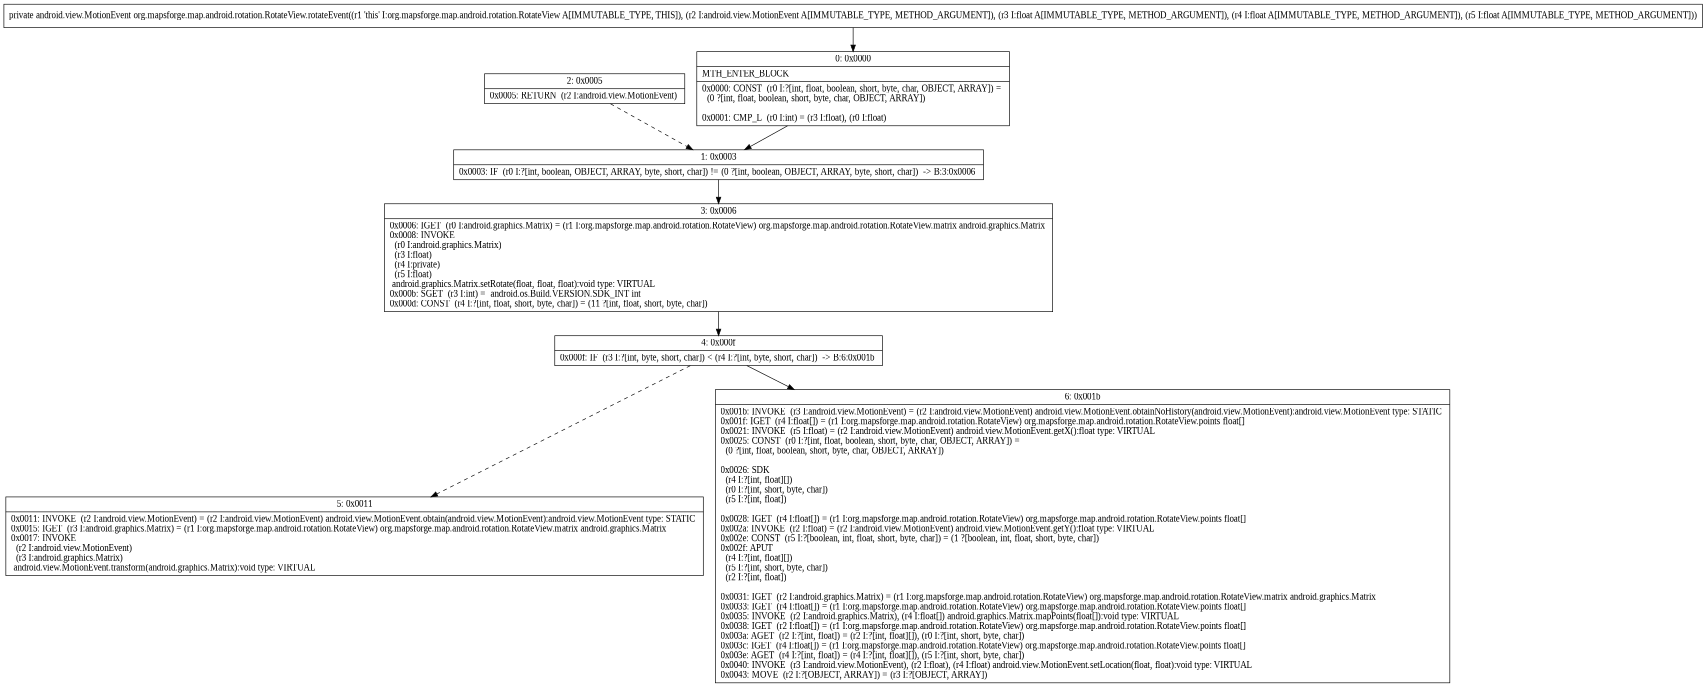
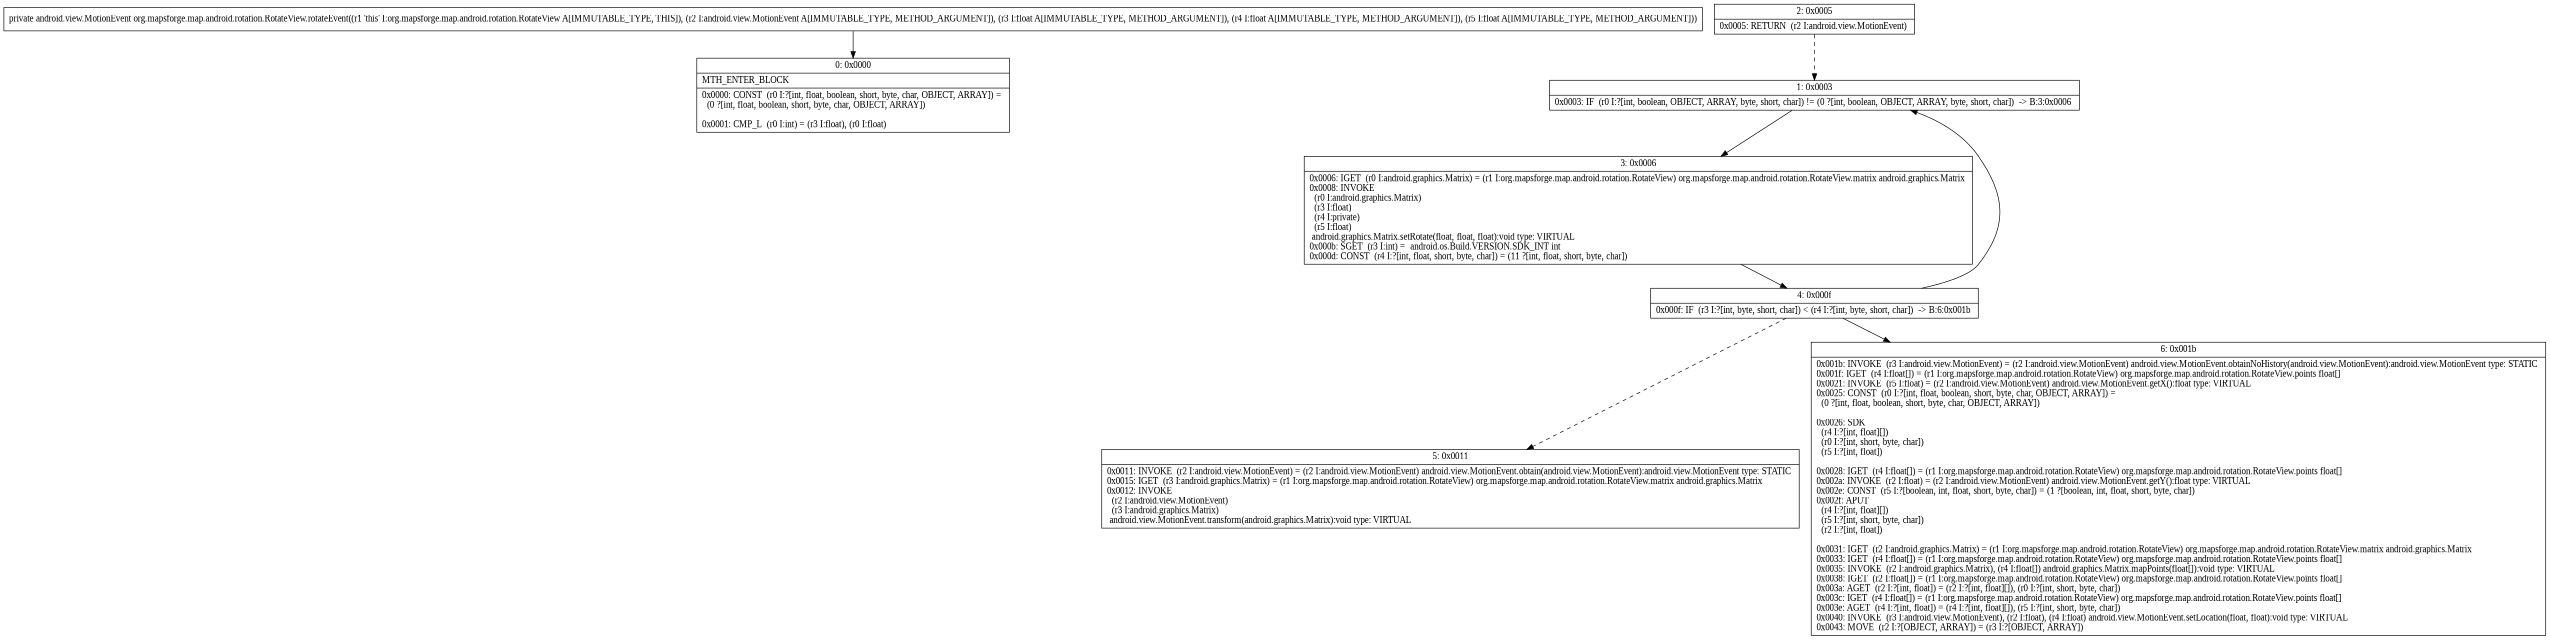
edge "0: 0x0000" -> "1: 0x0003": now "4: 0x000f" -> "1: 0x0003"
node "5: 0x0011": text "0x0017: INVOKE" -> "0x0012: INVOKE"
